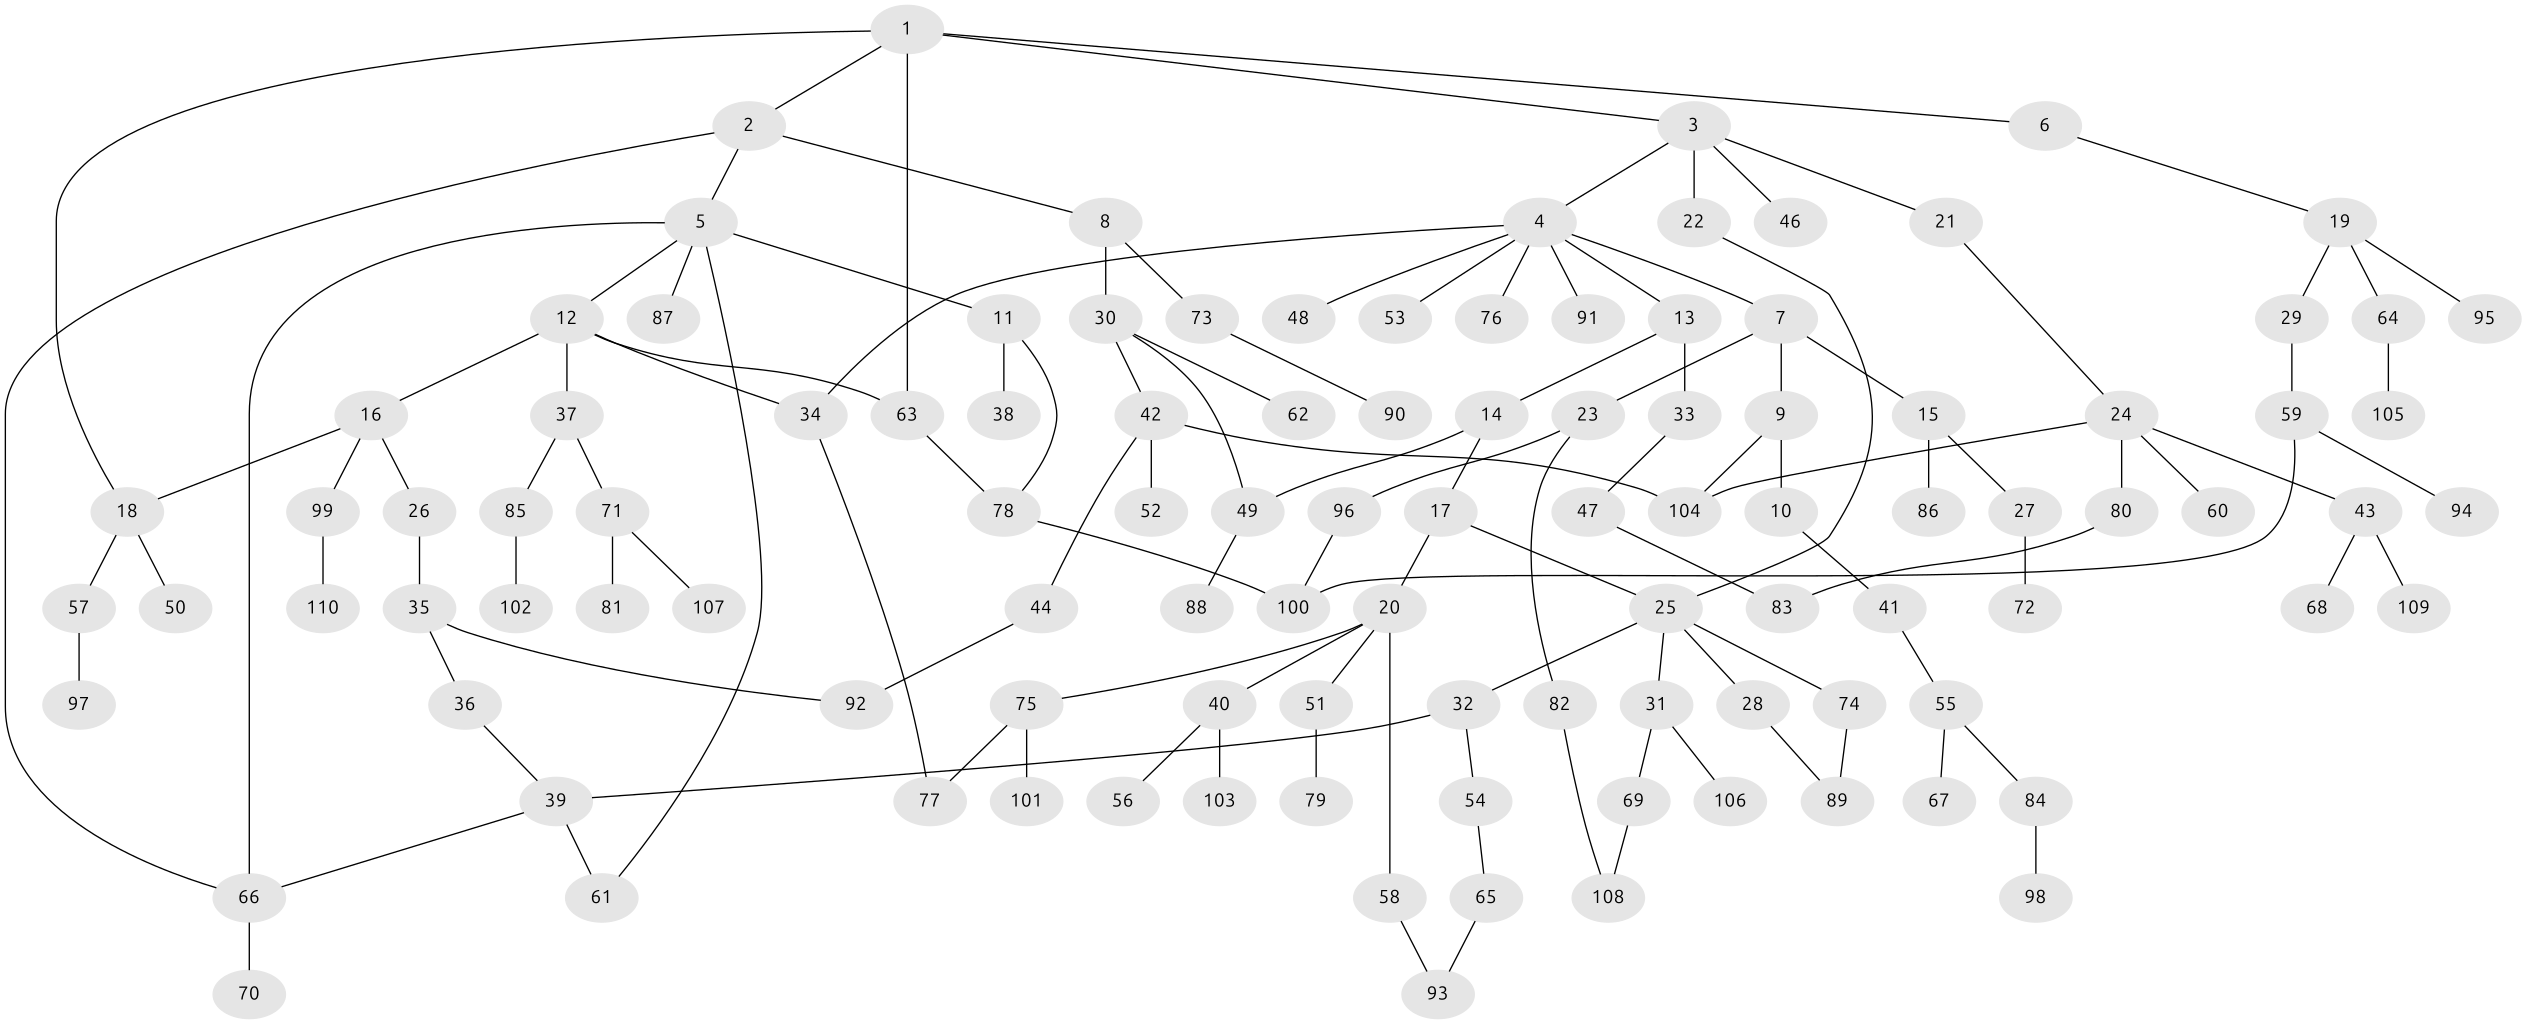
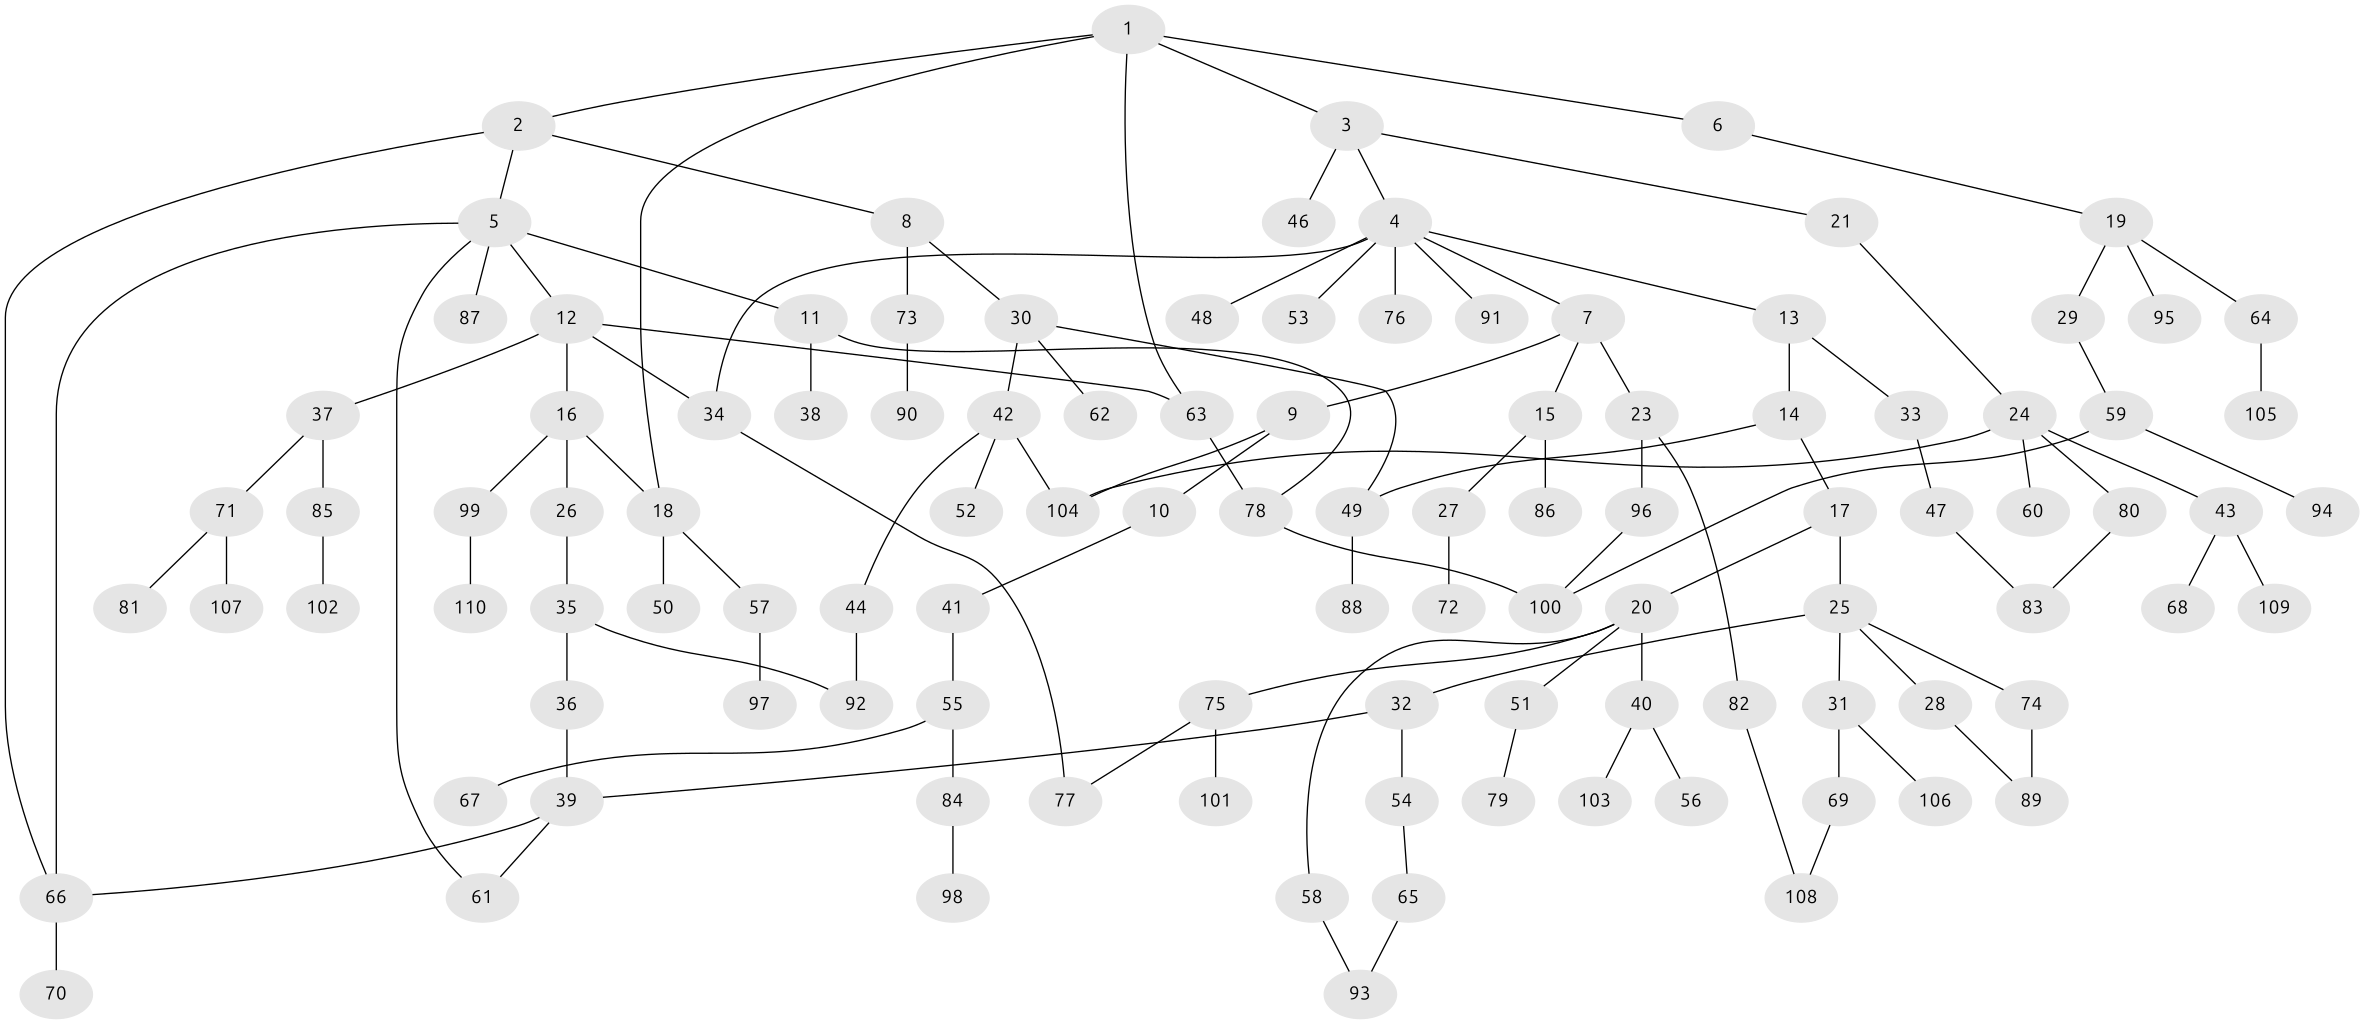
node "22": removed
